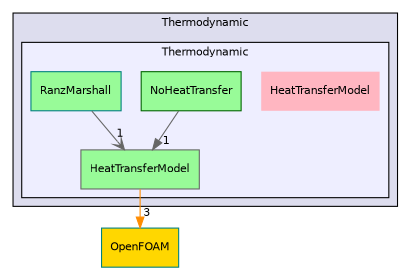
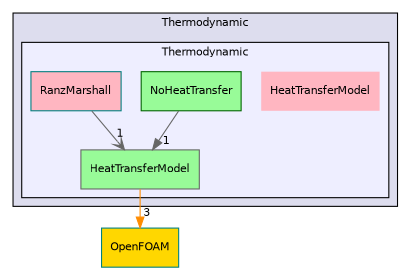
node "RanzMarshall": fillcolor palegreen -> lightpink
